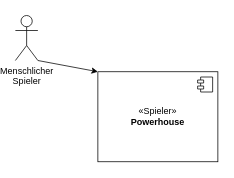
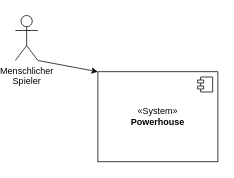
node "«Spieler» Powerhouse": label "«Spieler» Powerhouse" -> "«System» Powerhouse"
